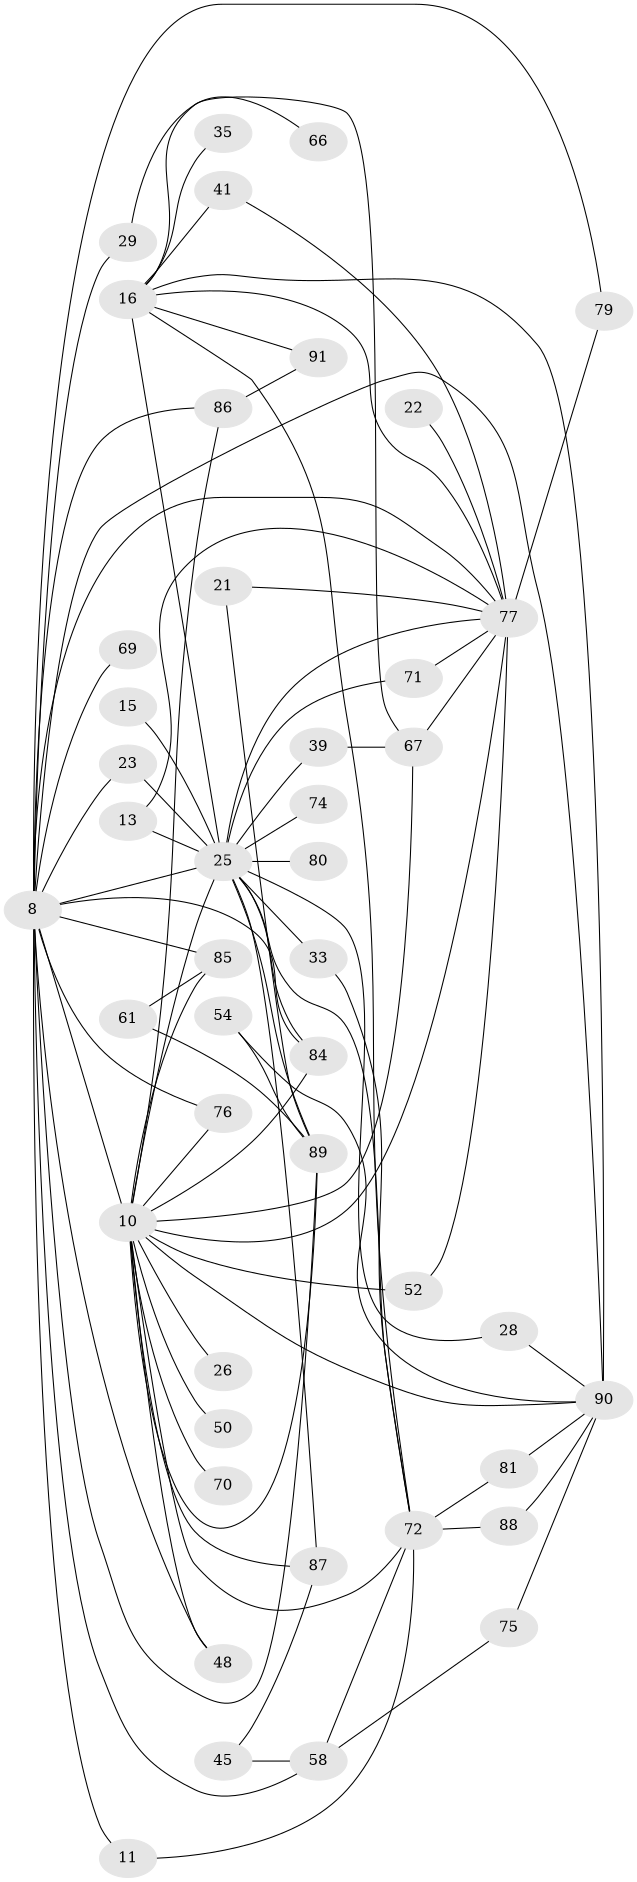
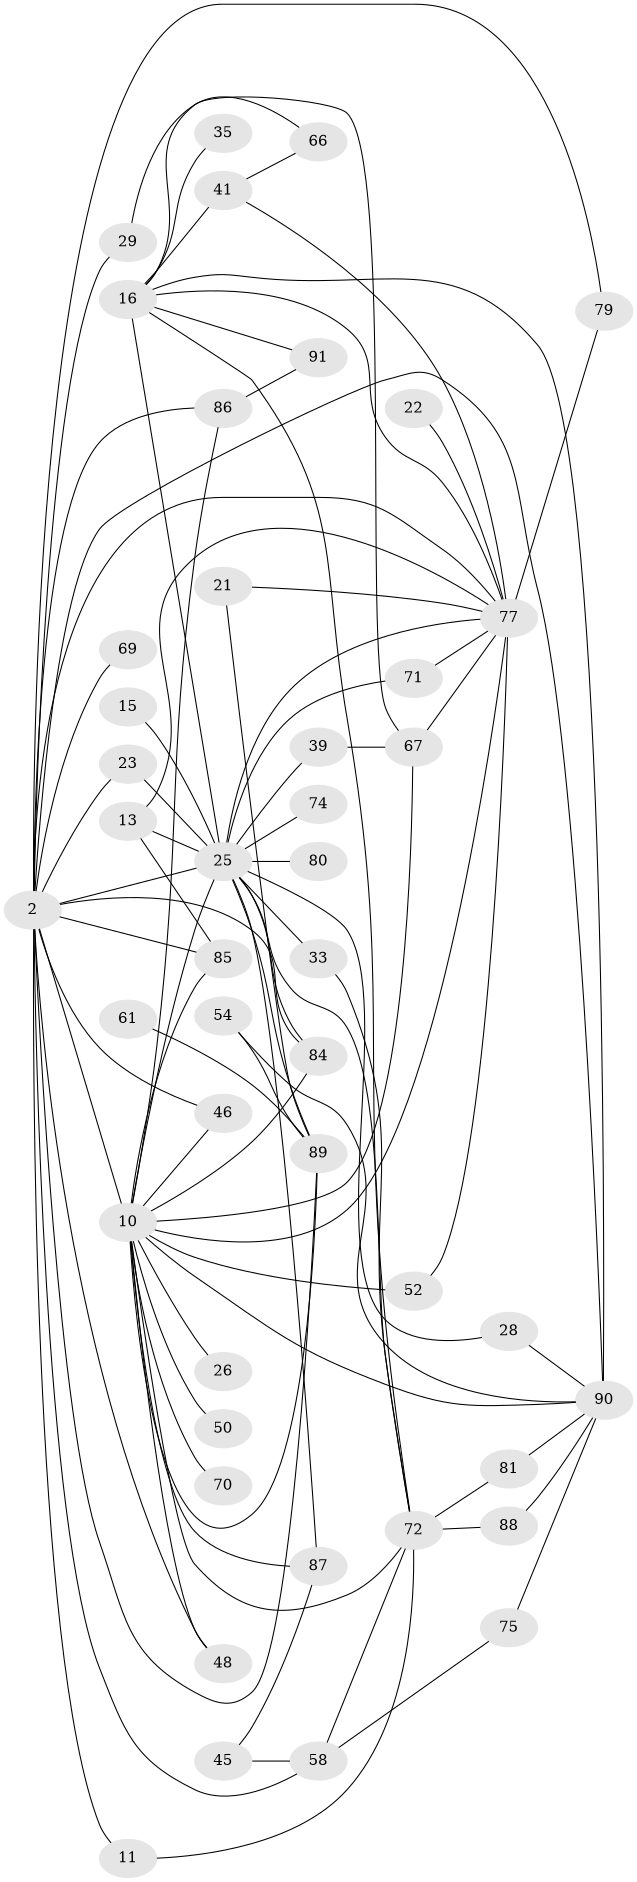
edge "66" -- "41": added
node "8": label "8" -> "2"
edge "85" -- "61": now "85" -- "13"
node "76": label "76" -> "46"
